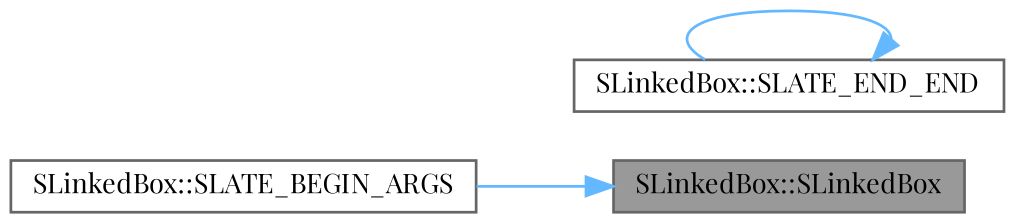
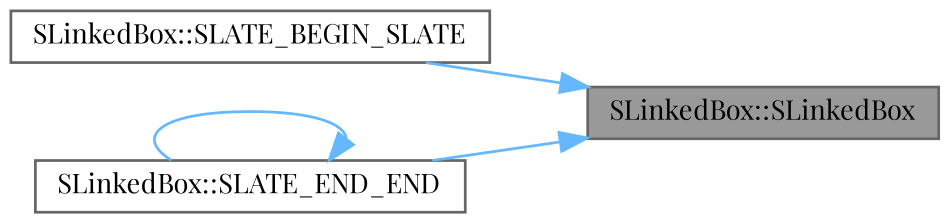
edge "SLinkedBox::SLATE_END_END" -> "SLinkedBox::SLinkedBox": added
node "SLinkedBox::SLATE_BEGIN_ARGS": label "SLinkedBox::SLATE_BEGIN_ARGS" -> "SLinkedBox::SLATE_BEGIN_SLATE"
